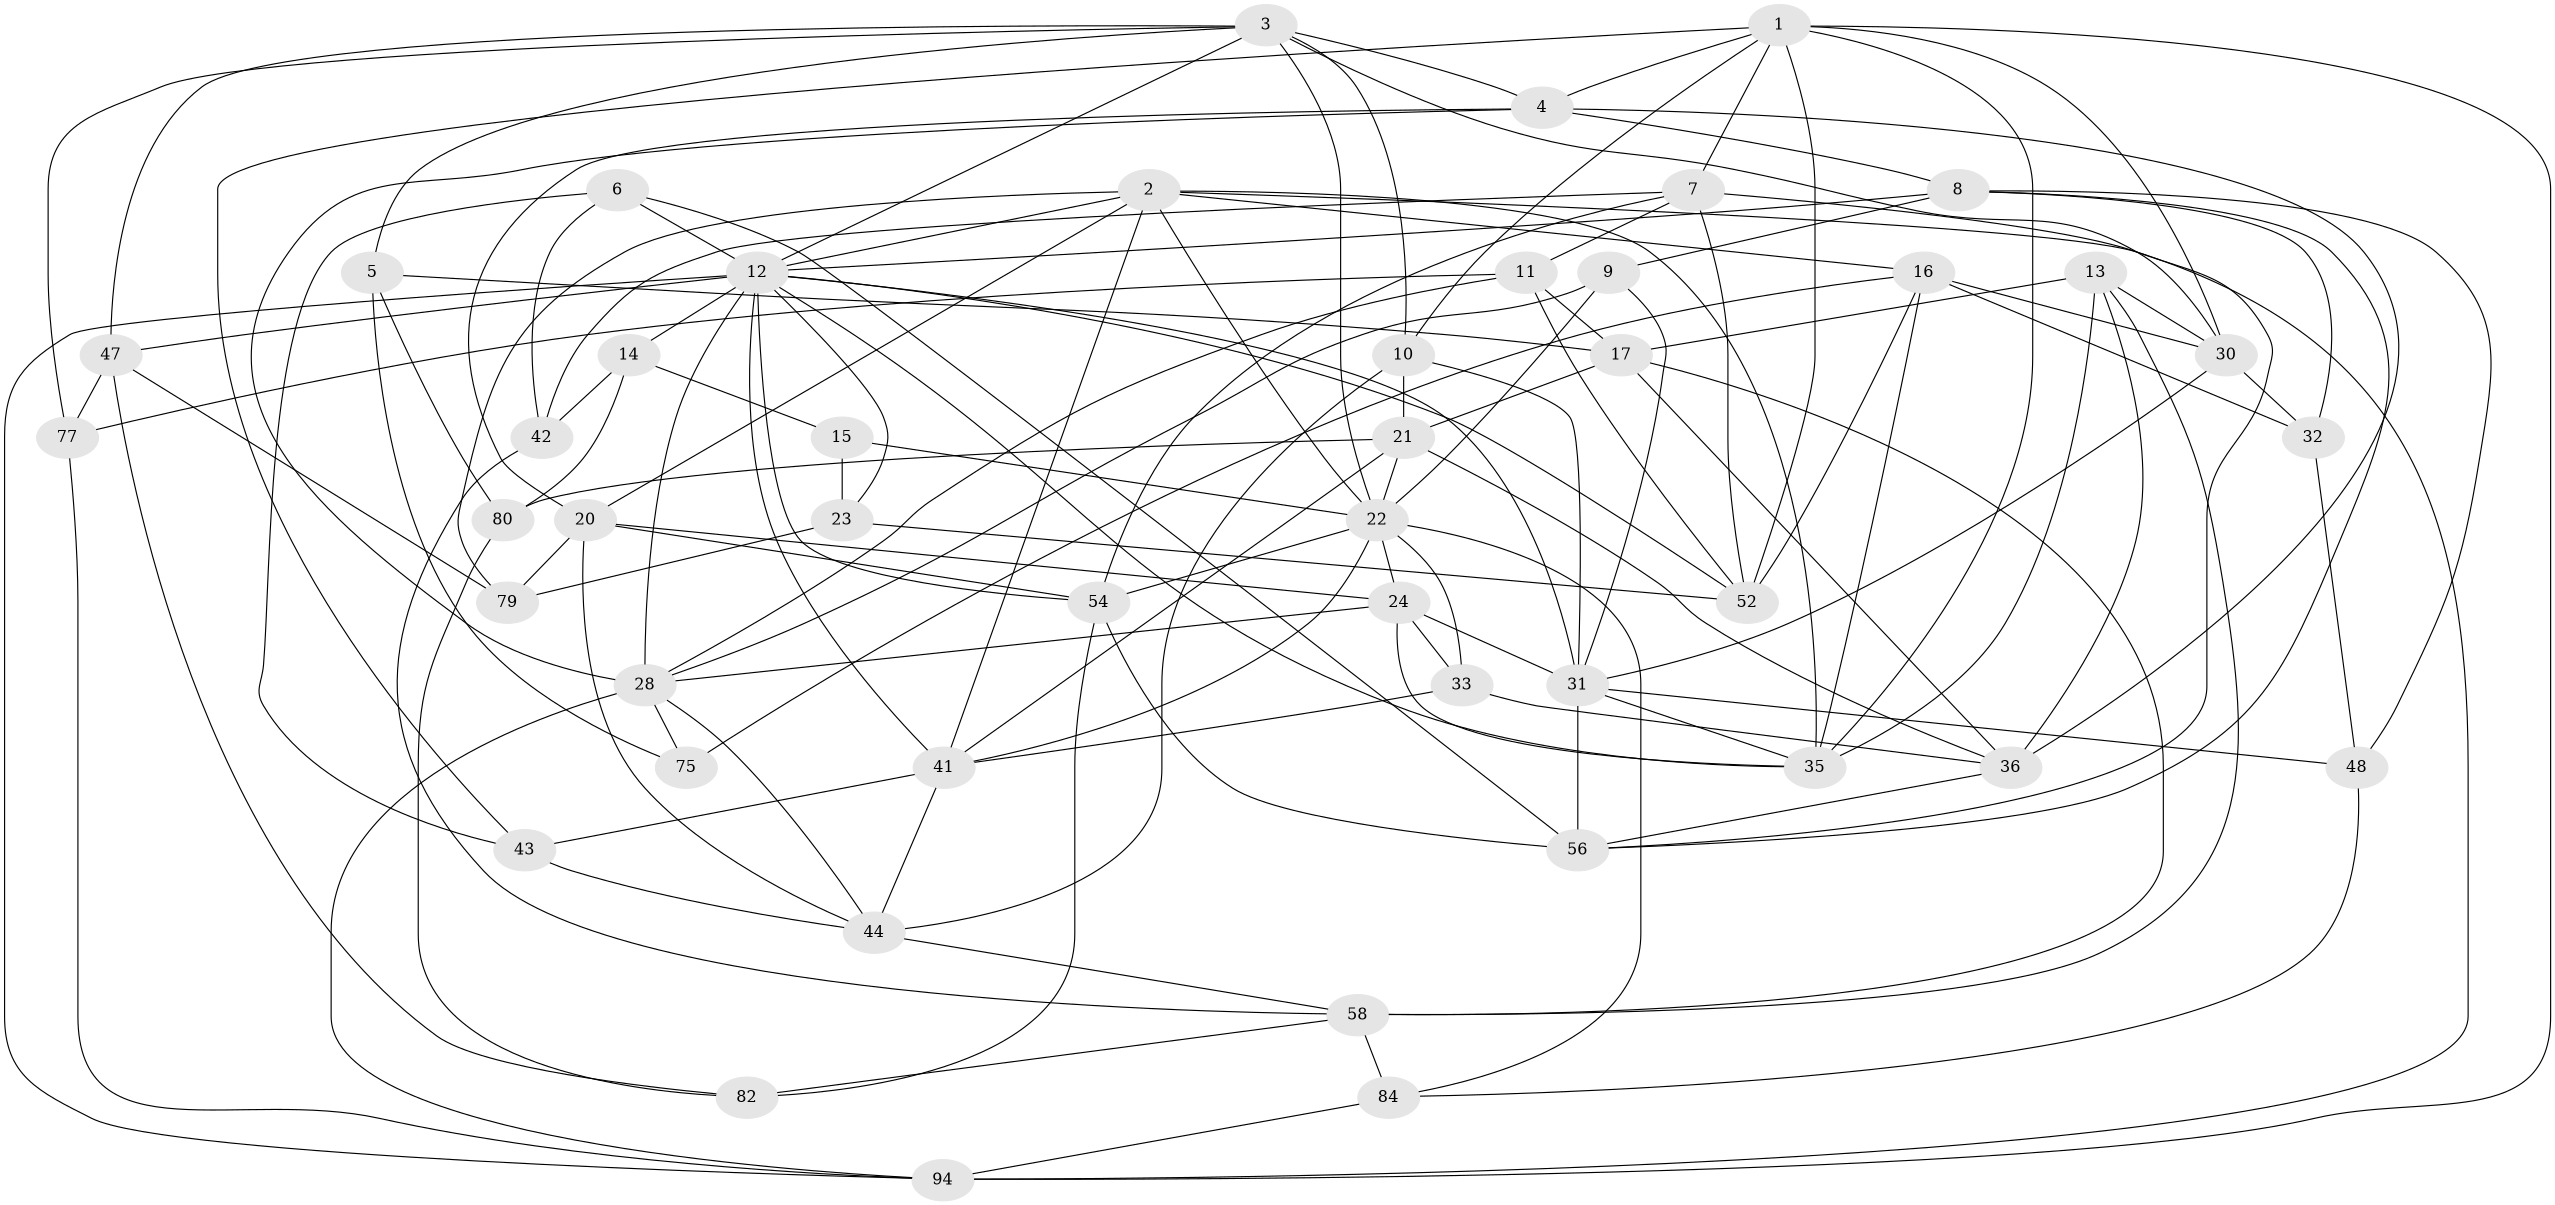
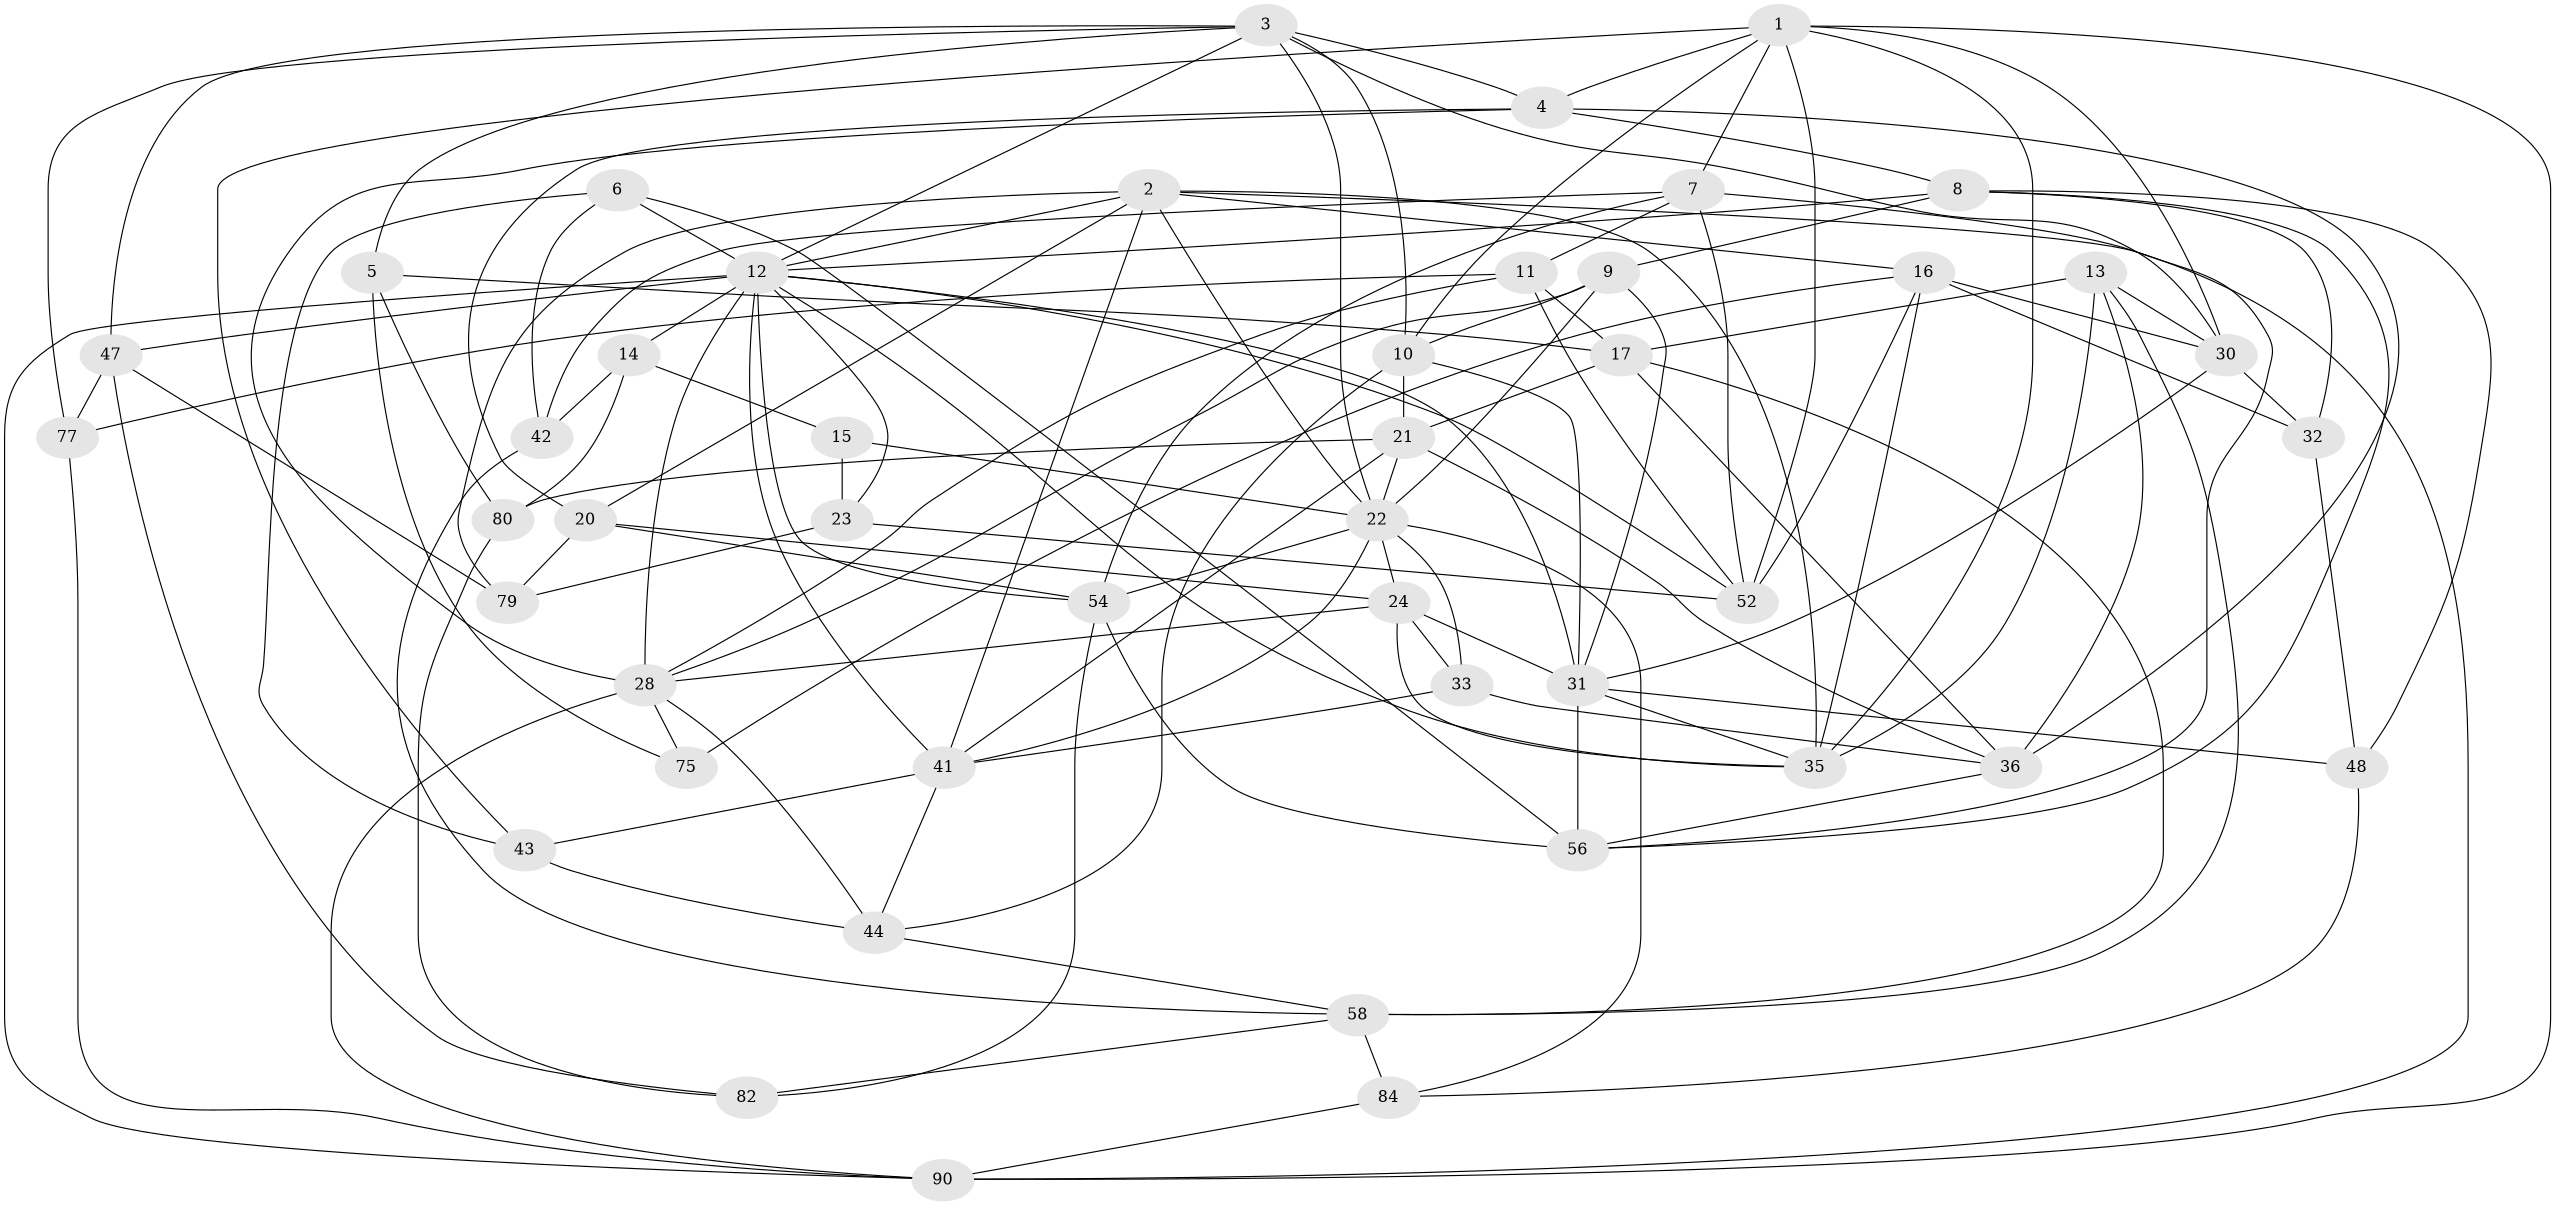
edge "9" -- "10": added
edge "20" -- "44": removed
node "94": label "94" -> "90"
